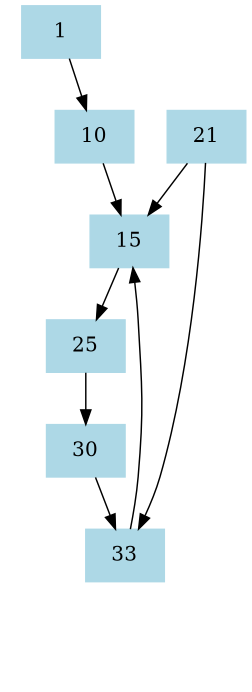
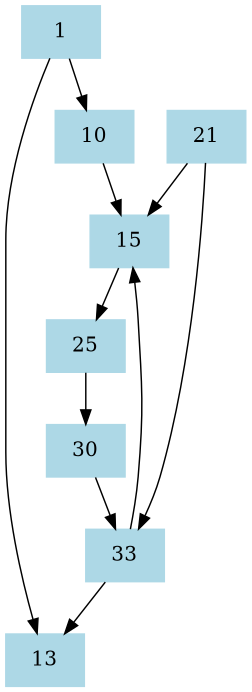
node "13": added
